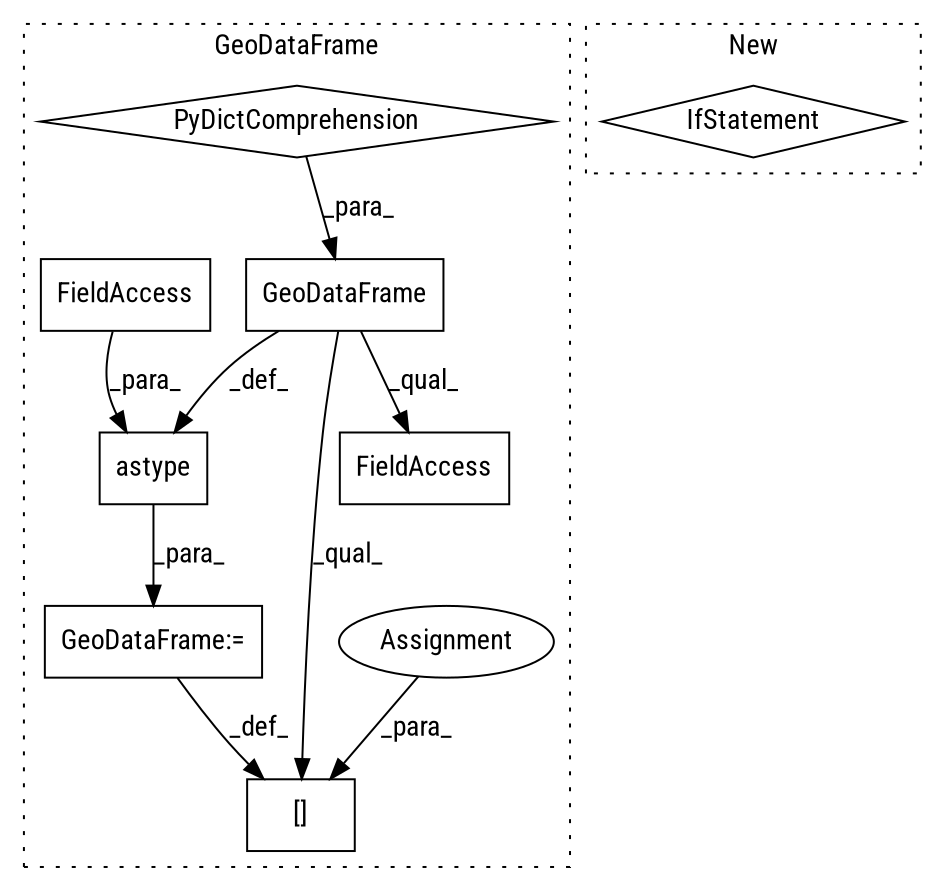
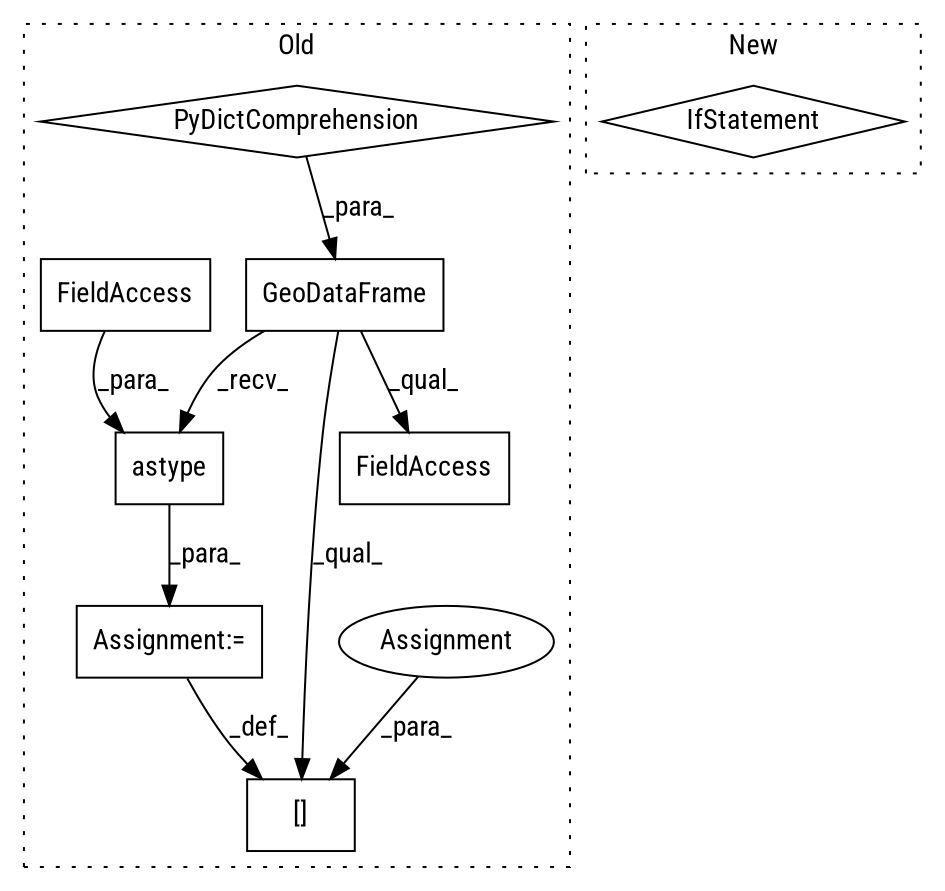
cluster "GeoDataFrame": label "GeoDataFrame" -> "Old"
edge "GeoDataFrame" -> "astype": label "_def_" -> "_recv_"
node "GeoDataFrame:=": label "GeoDataFrame:=" -> "Assignment:="
